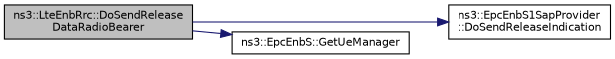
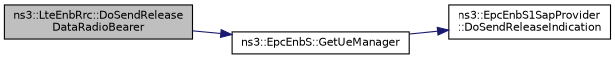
edge "ns3::LteEnbRrc::DoSendRelease DataRadioBearer" -> "ns3::EpcEnbS1SapProvider ::DoSendReleaseIndication": now "ns3::EpcEnbS::GetUeManager" -> "ns3::EpcEnbS1SapProvider ::DoSendReleaseIndication"
